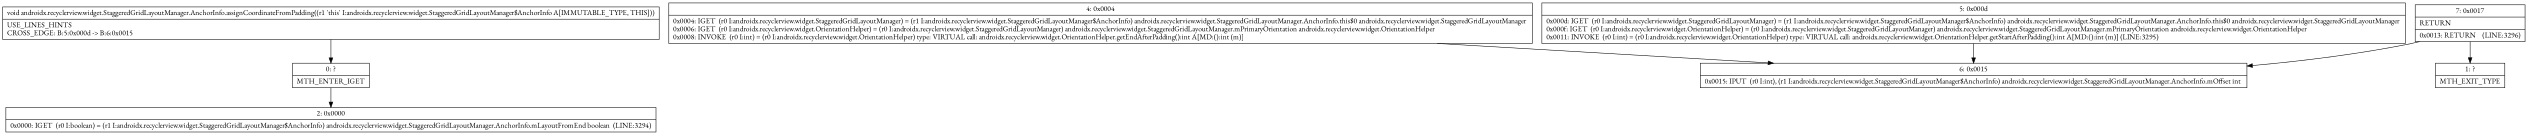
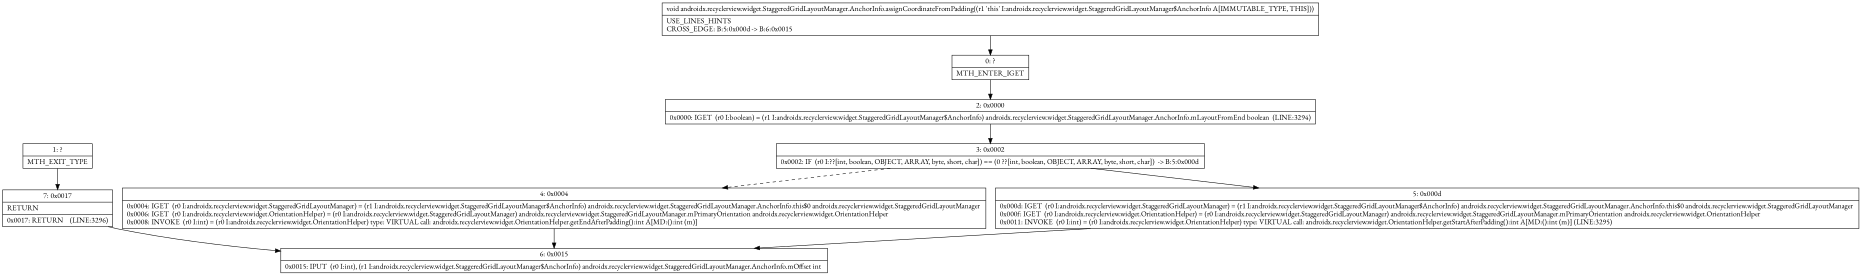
node "7: 0x0017": text "0x0013: RETURN    (LINE:3296)" -> "0x0017: RETURN    (LINE:3296)"
edge "7: 0x0017" -> "1: ?": reversed
node "3: 0x0002": added
